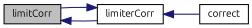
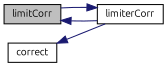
edge "correct" -> "limiterCorr": reversed
